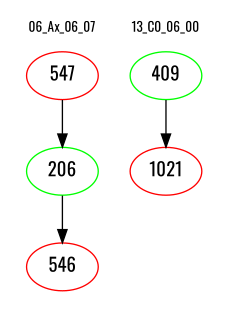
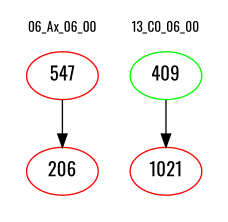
cluster "06_Ax_06_07": label "06_Ax_06_07" -> "06_Ax_06_00"
node "206": color green -> red
node "546": removed
